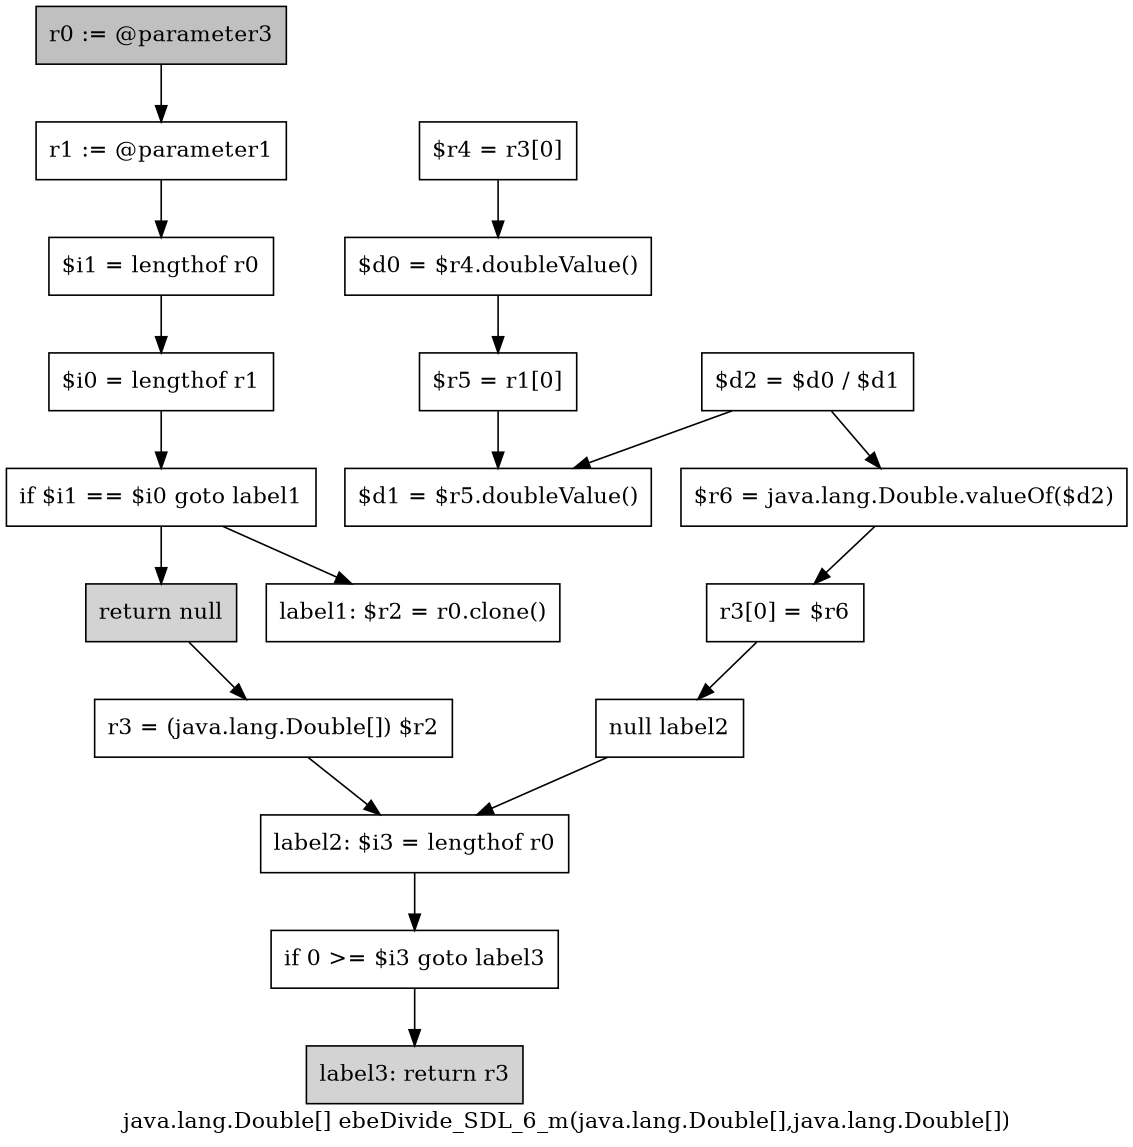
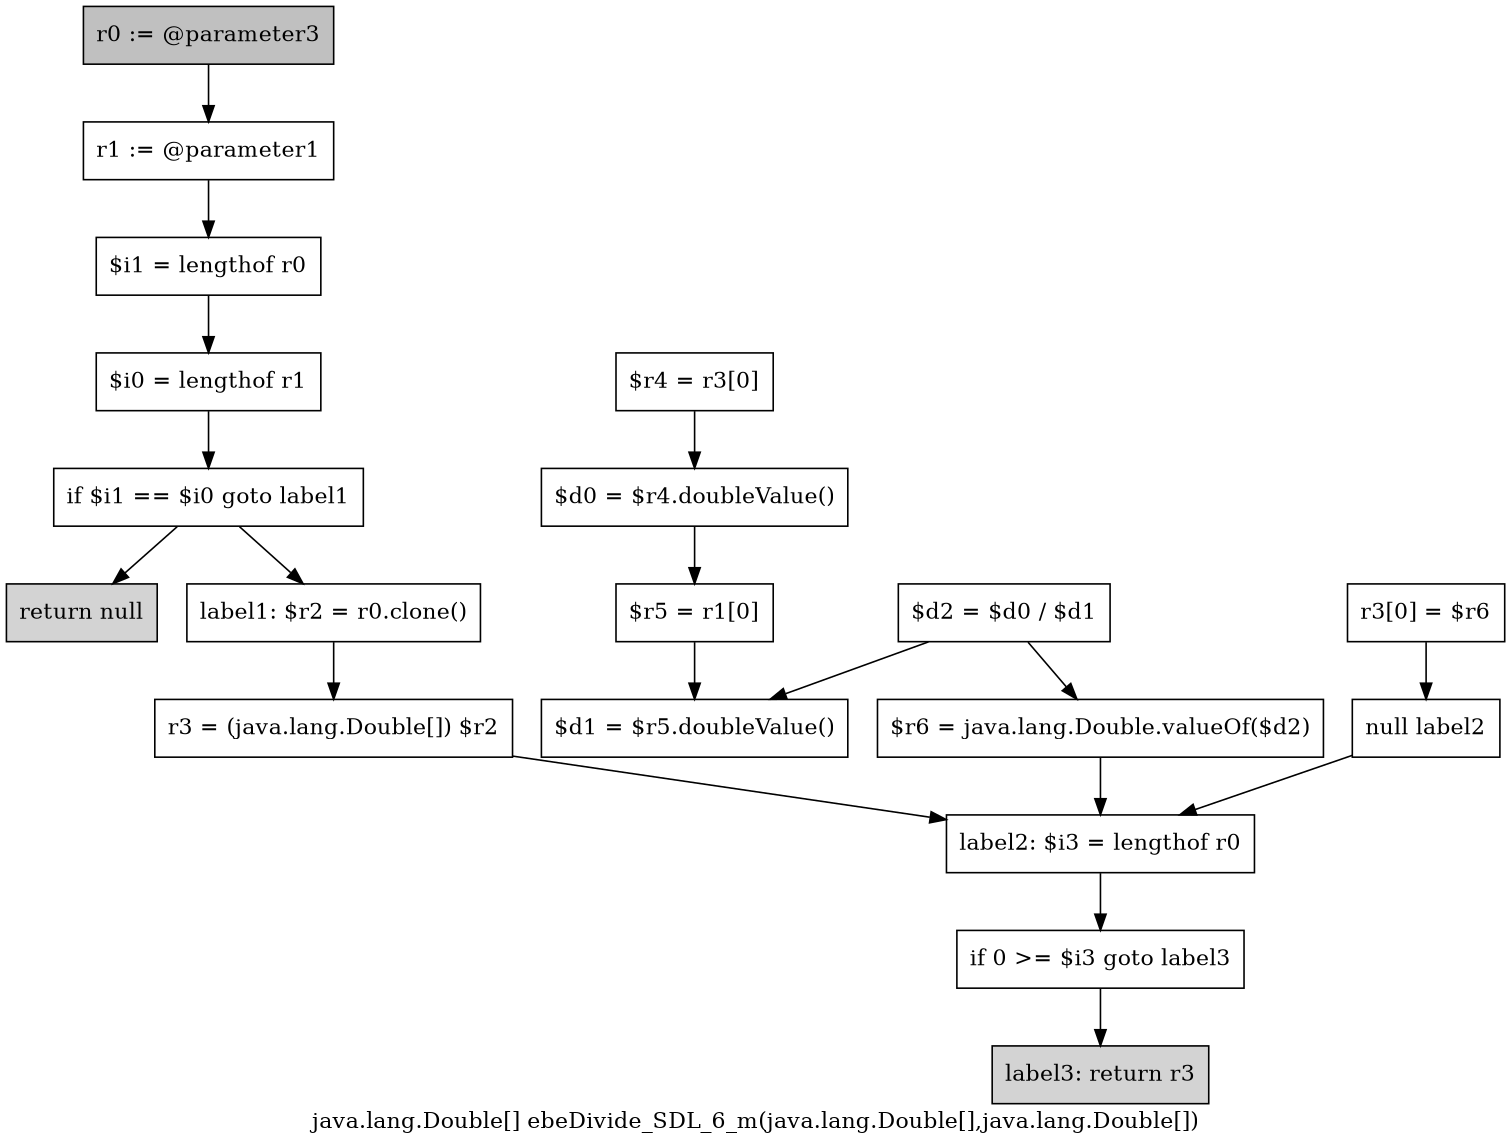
edge "$r6 = java.lang.Double.valueOf($d2)" -> "r3[0] = $r6": now "$r6 = java.lang.Double.valueOf($d2)" -> "label2: $i3 = lengthof r0"
edge "return null" -> "r3 = (java.lang.Double[]) $r2": now "label1: $r2 = r0.clone()" -> "r3 = (java.lang.Double[]) $r2"
